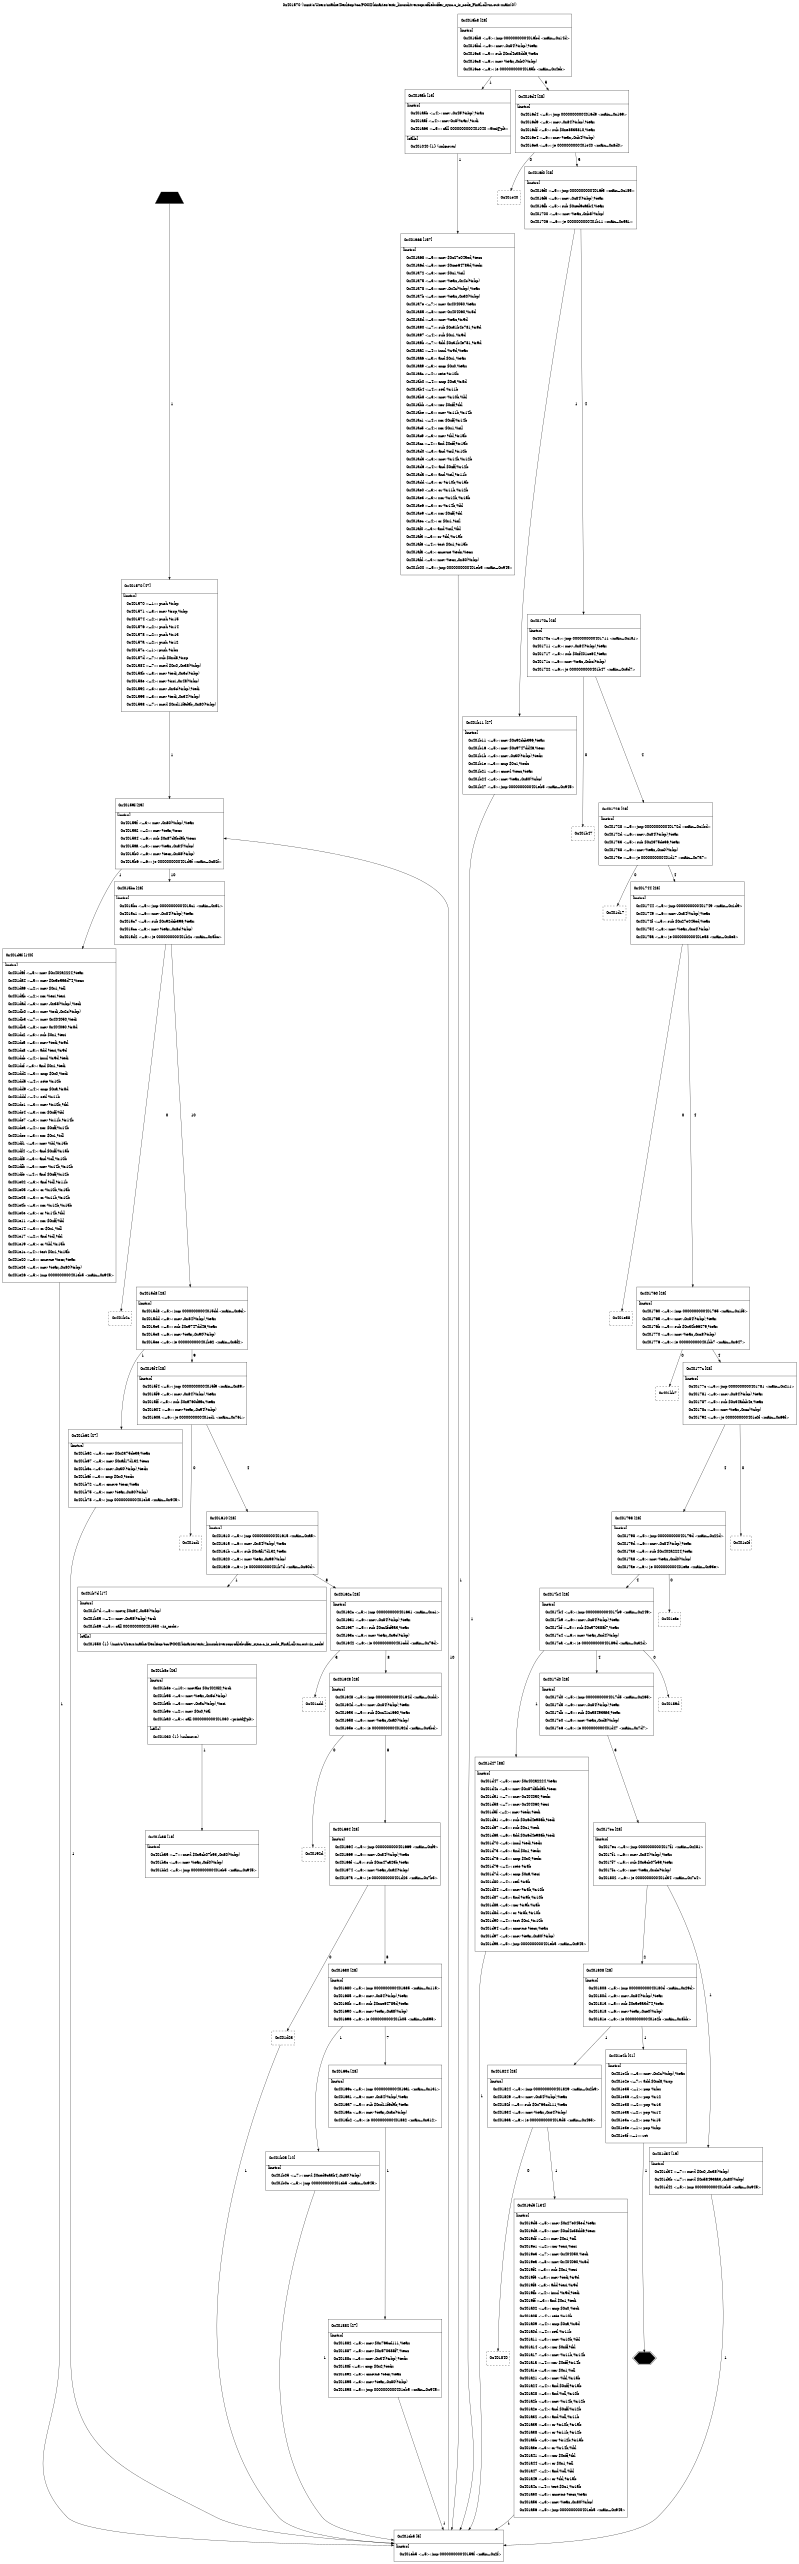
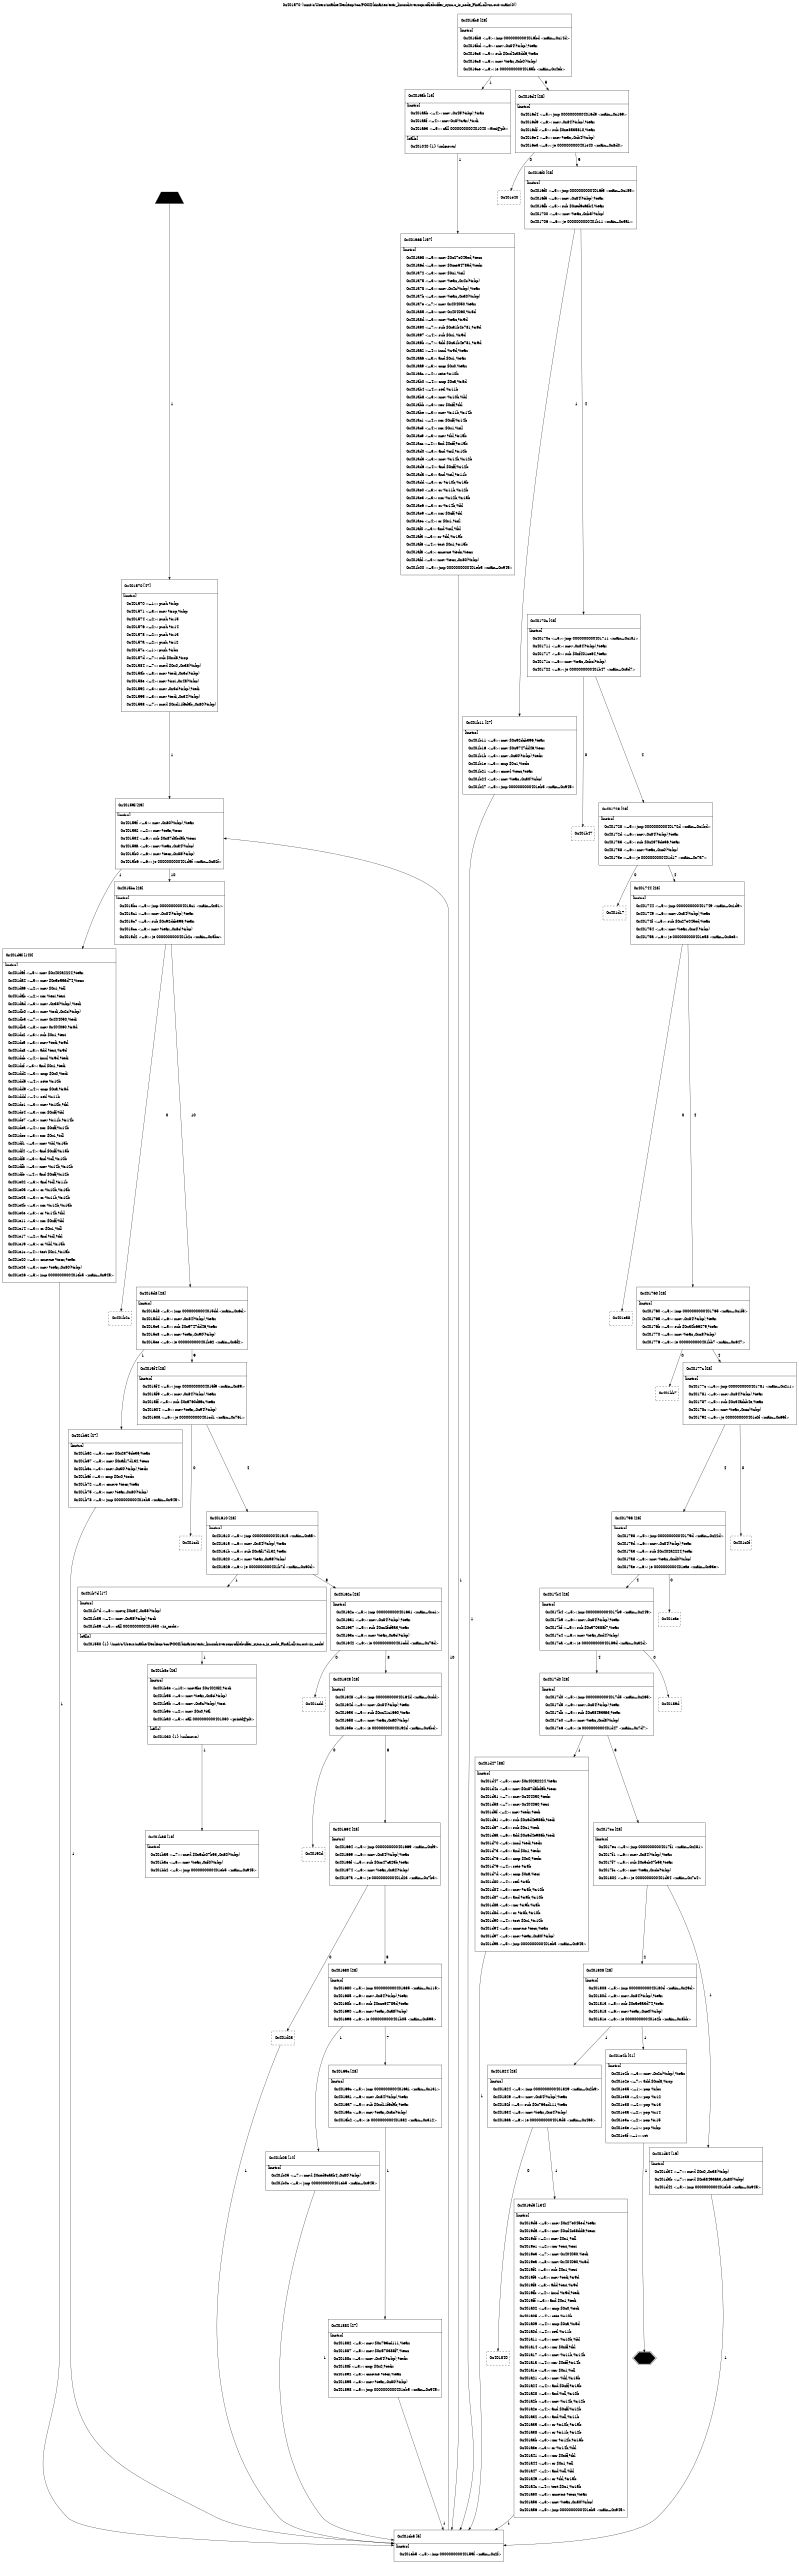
edge "0x401b7d [17]" -> "0x401b8e [23]": added, label "1"
edge "0x40162c [28]" -> "0x401cdd": label " 3" -> " 0"
edge "0x4017b4 [28]" -> "0x401d47 [88]": now "0x4017d0 [28]" -> "0x401d47 [88]"
